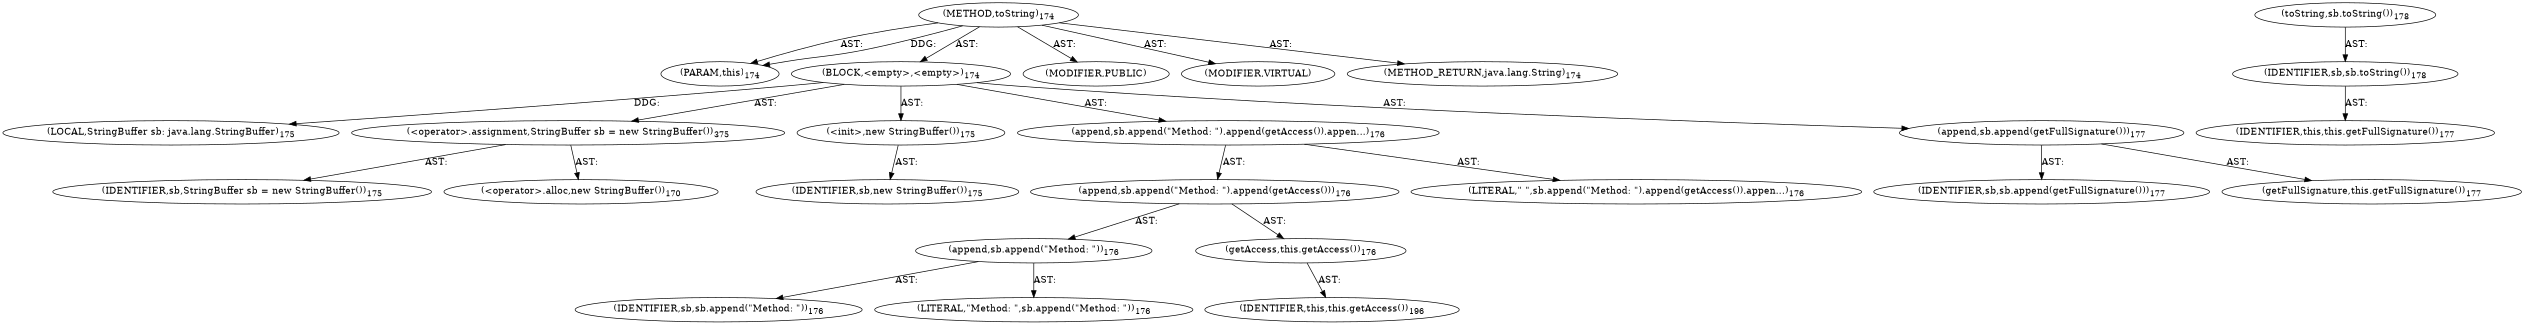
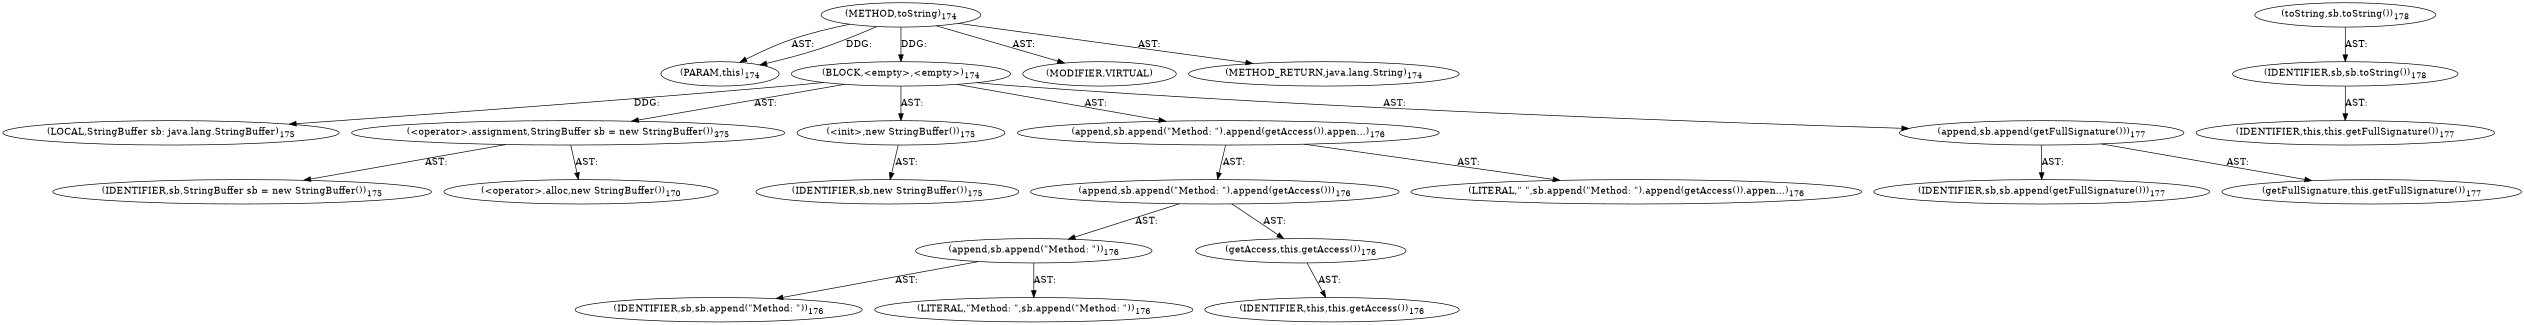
edge "(METHOD,toString)" -> "(BLOCK,<empty>,<empty>)": label "AST: " -> "DDG: "
node "(MODIFIER,PUBLIC)": removed
node "(IDENTIFIER,this,this.getAccess())": text "196" -> "176"
